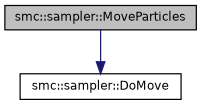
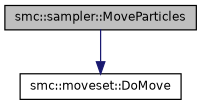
node "smc::sampler::DoMove": label "smc::sampler::DoMove" -> "smc::moveset::DoMove"
